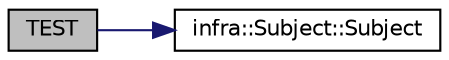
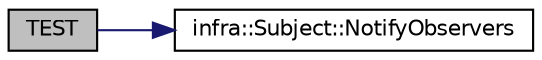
node "infra::Subject::Subject": label "infra::Subject::Subject" -> "infra::Subject::NotifyObservers"
